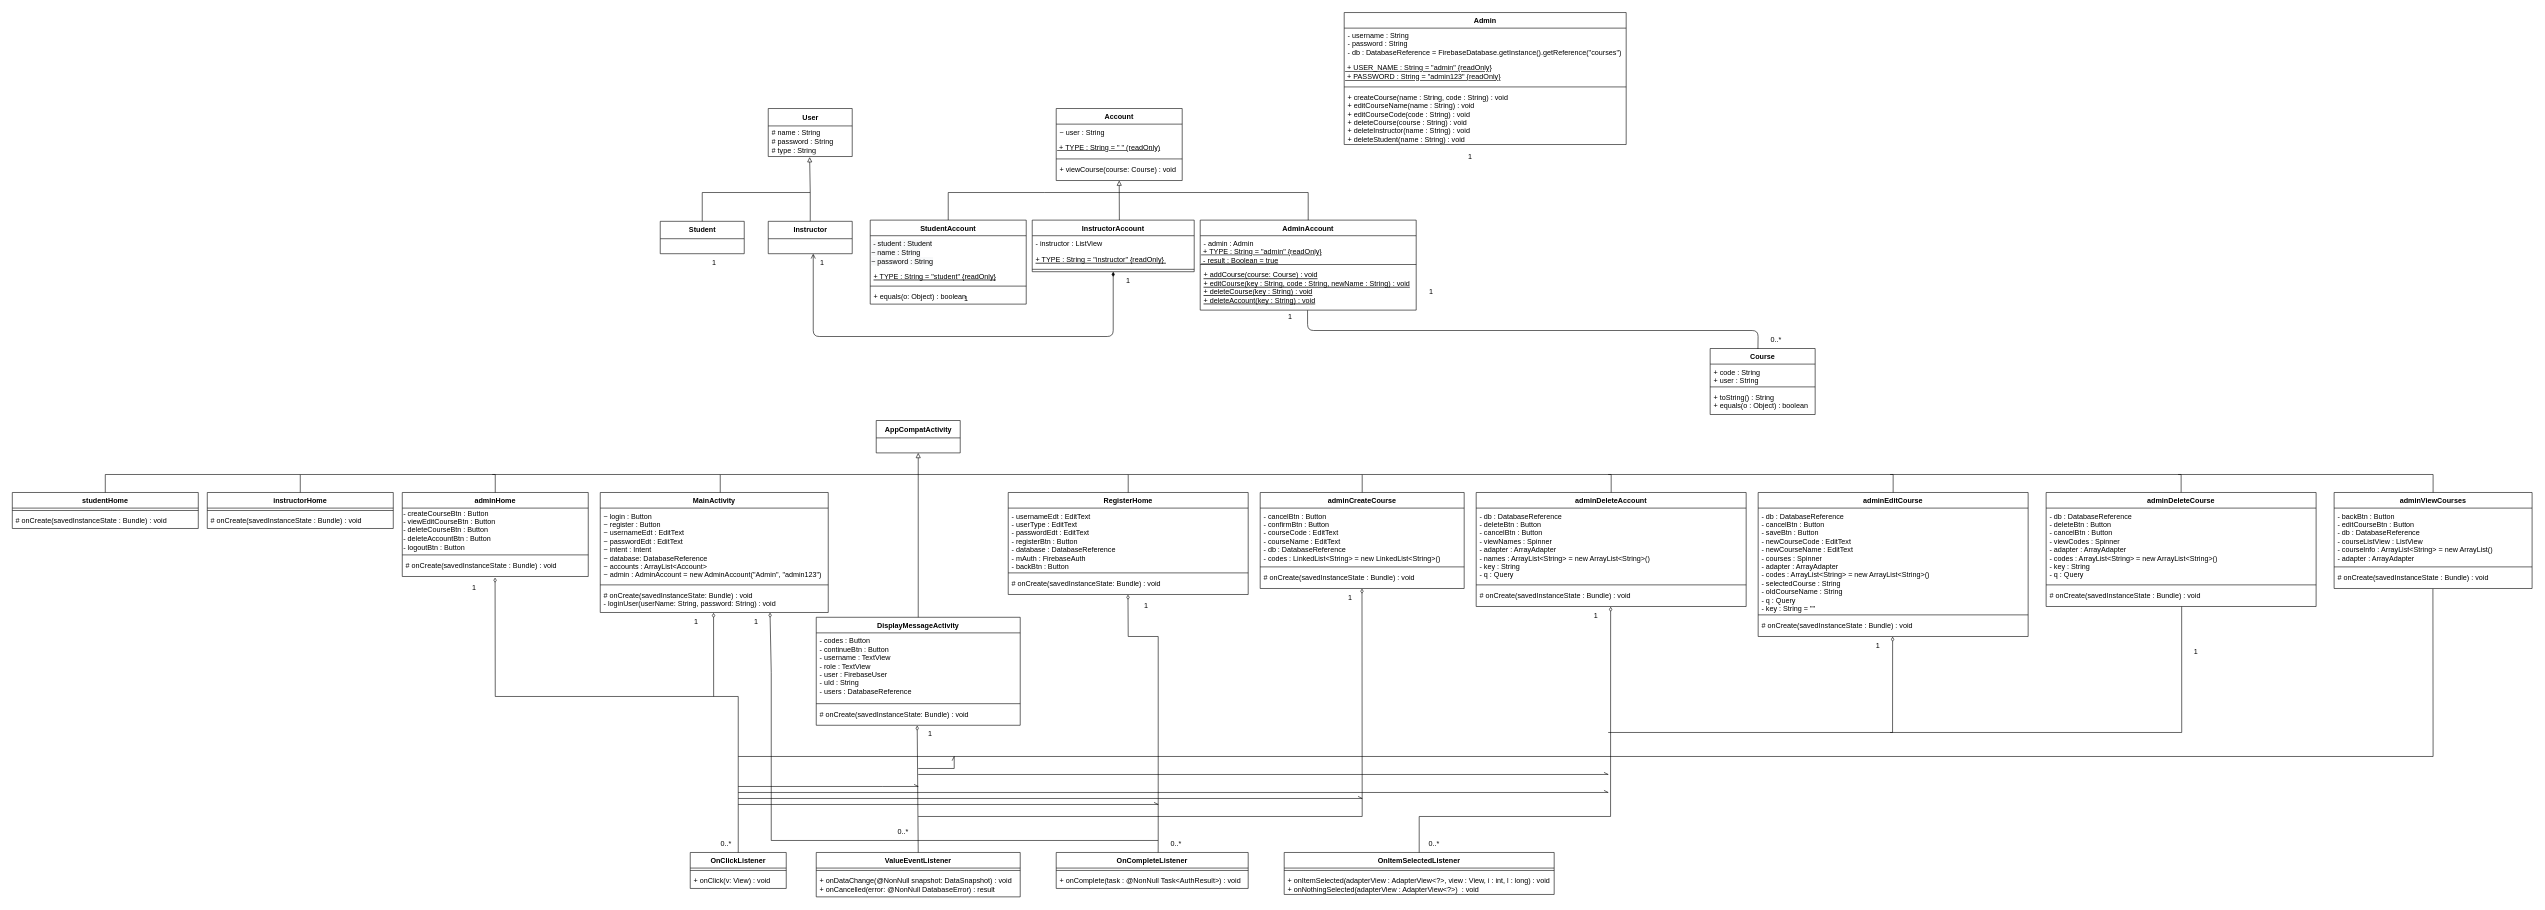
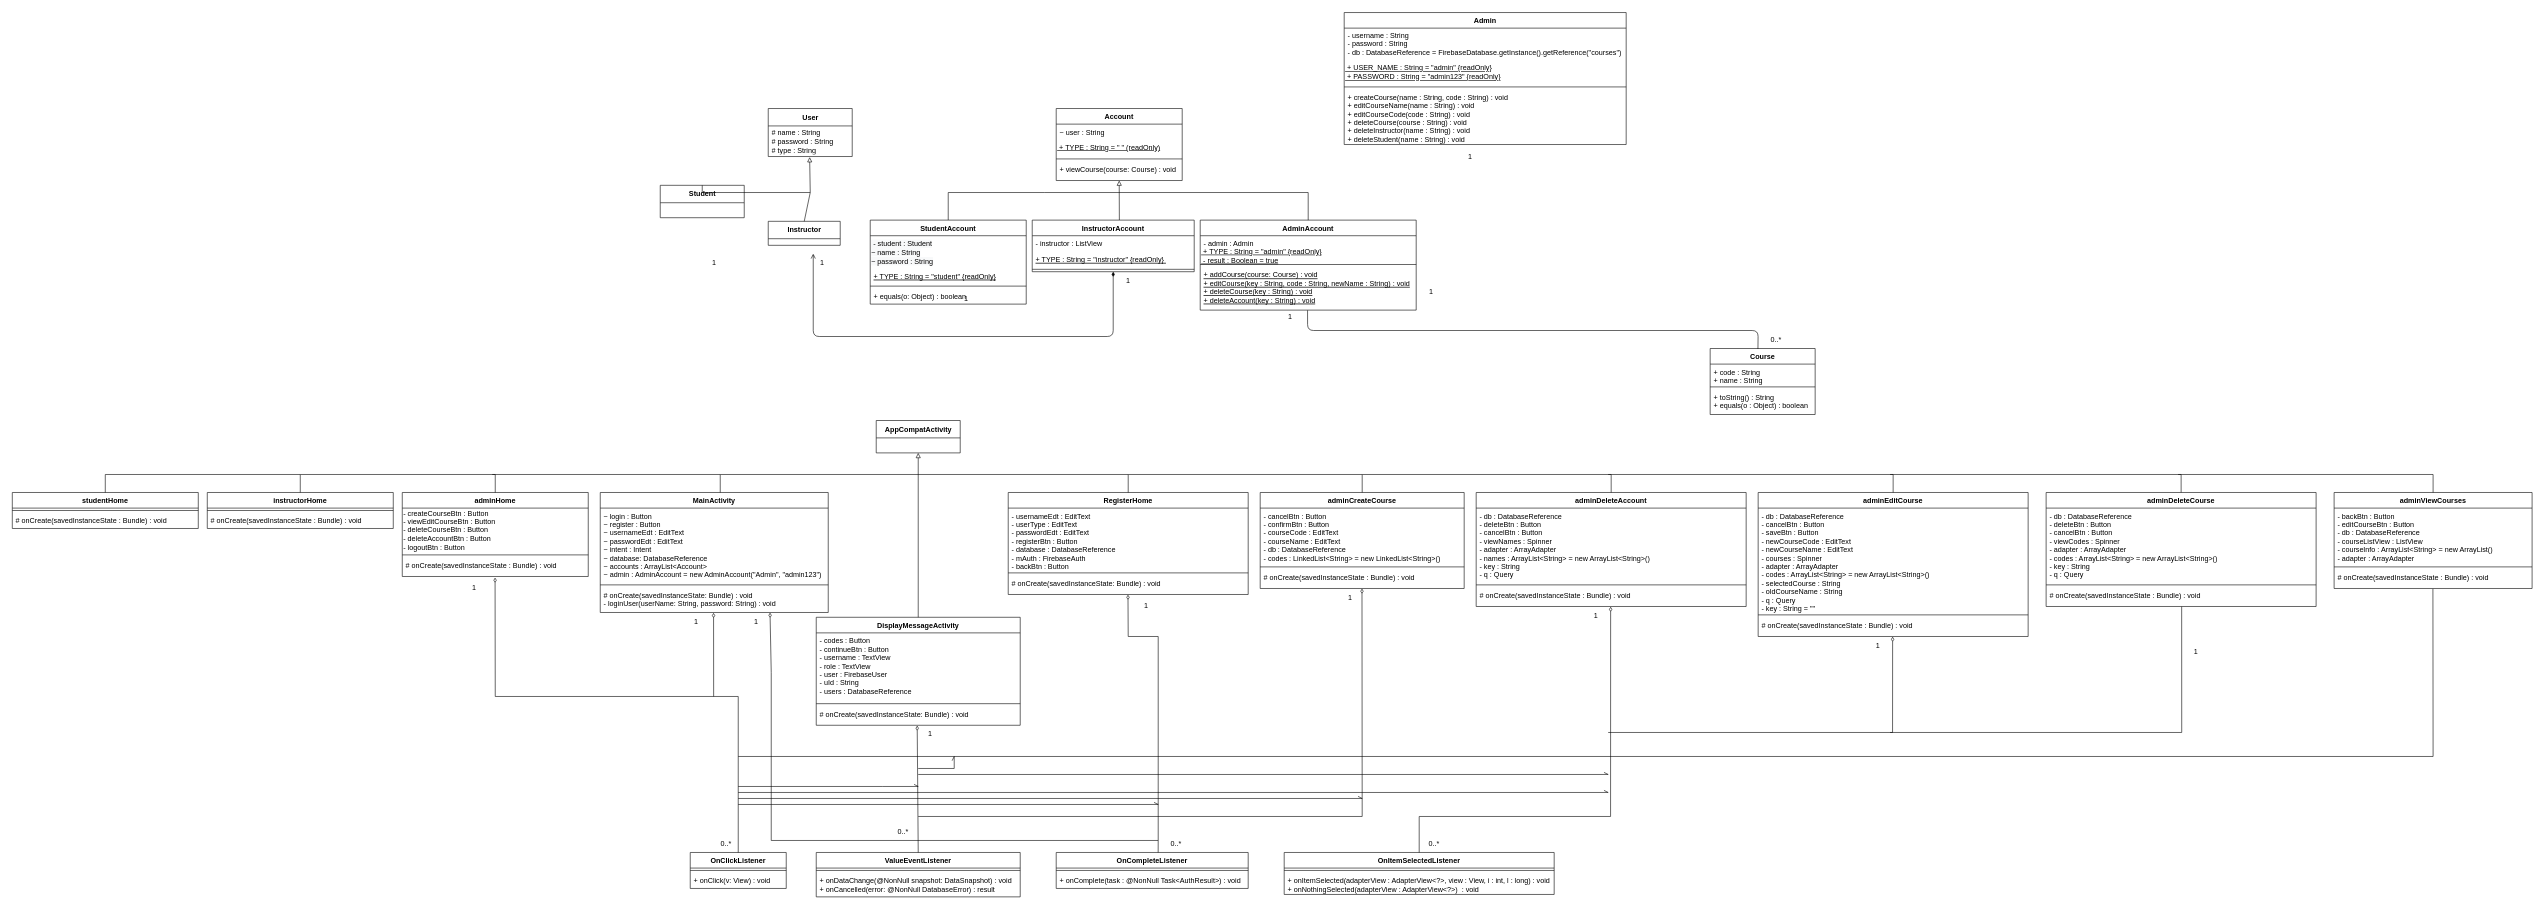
node "Student": moved (702, 237) -> (702, 201)
node "Instructor": size 84x32 -> 72x24
node "+ code : String + user : String": label "+ code : String + user : String" -> "+ code : String + name : String"
